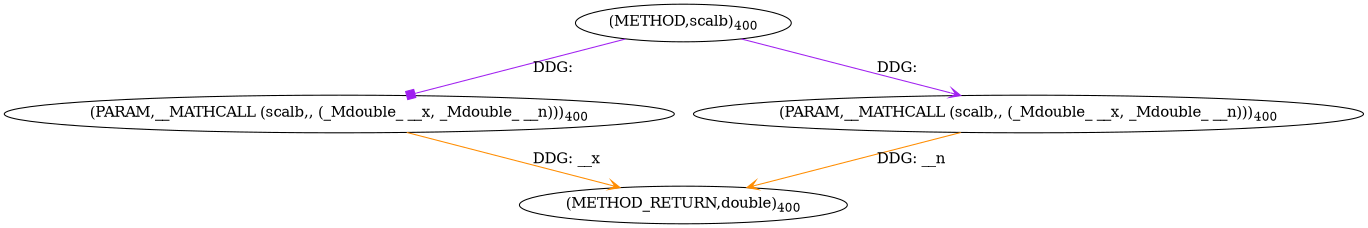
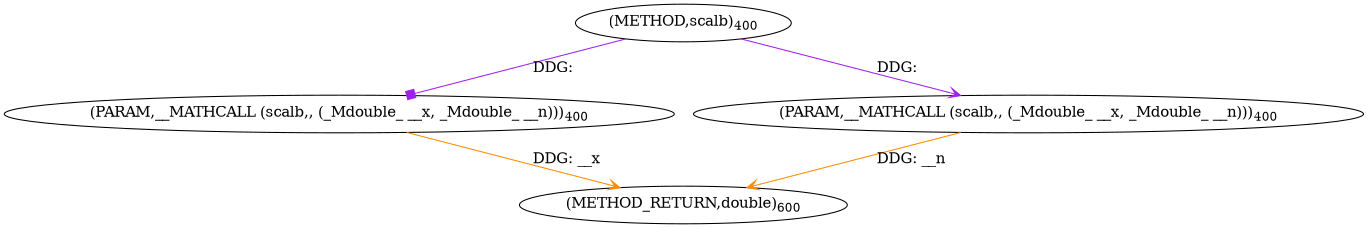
node "(METHOD_RETURN,double)": text "400" -> "600"
